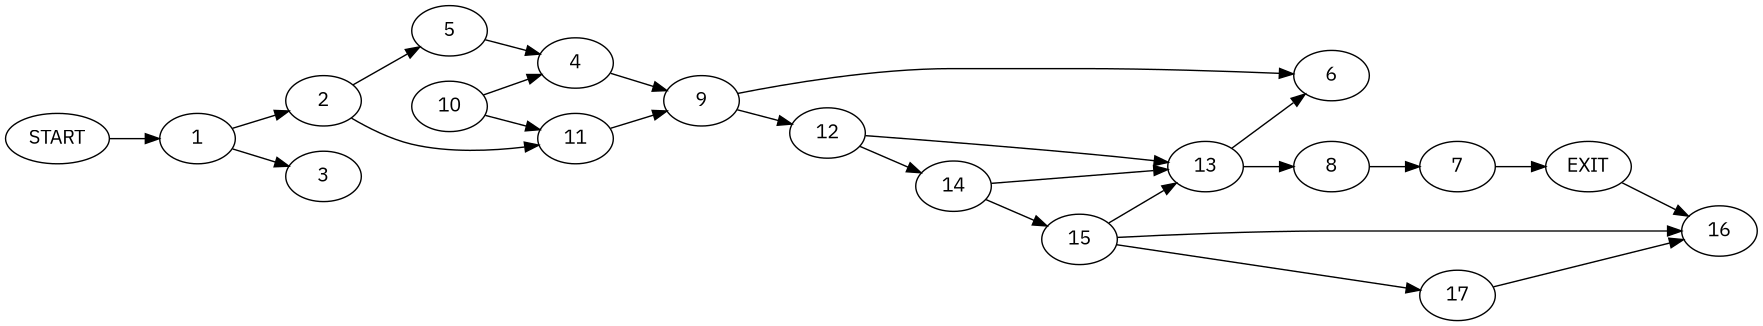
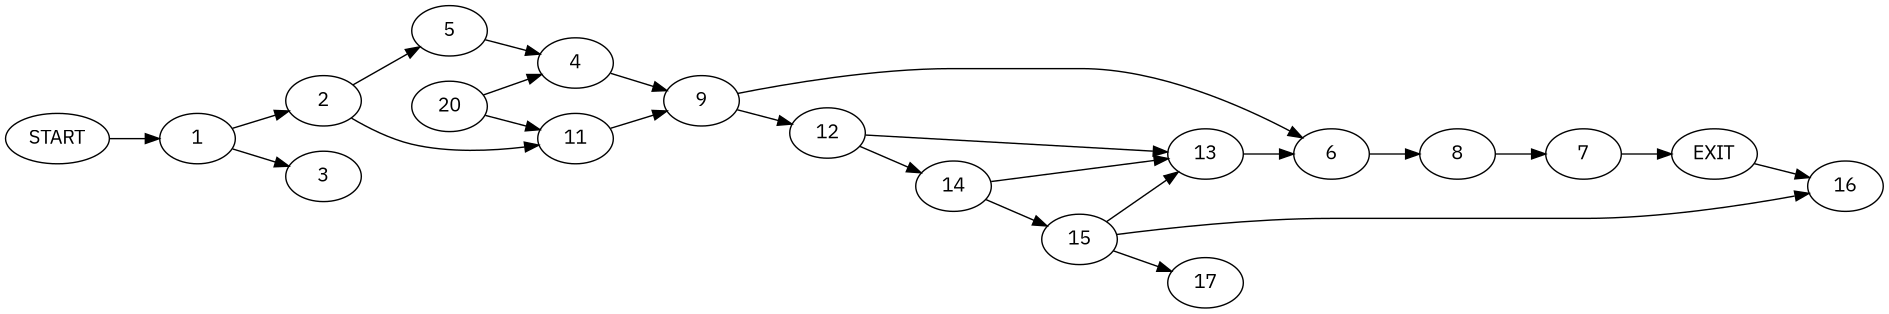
node "10": label "10" -> "20"
edge "13" -> "8": now "6" -> "8"
edge "17" -> "16": removed
